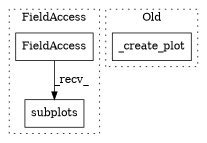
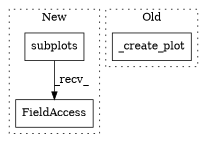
cluster "FieldAccess": label "FieldAccess" -> "New"
edge "FieldAccess" -> "subplots": reversed
